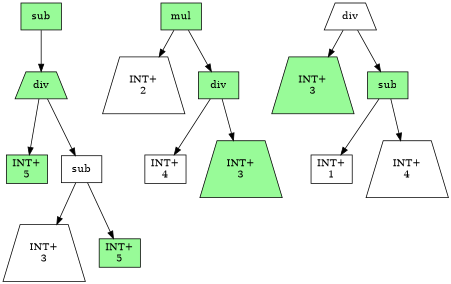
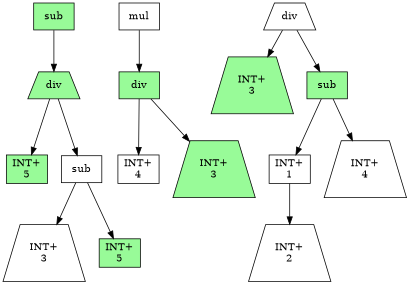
node "mul": fillcolor palegreen -> white
edge "mul" -> "INT+ 2": now "INT+ 1" -> "INT+ 2"
